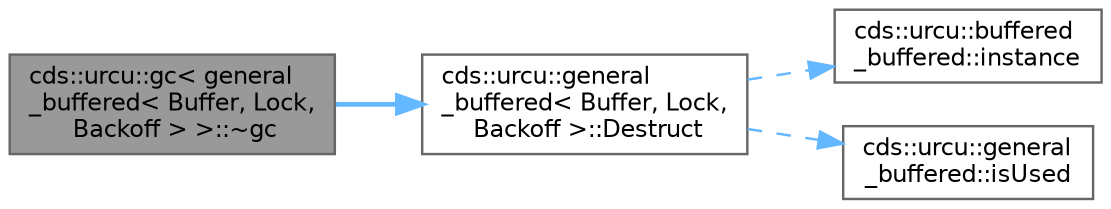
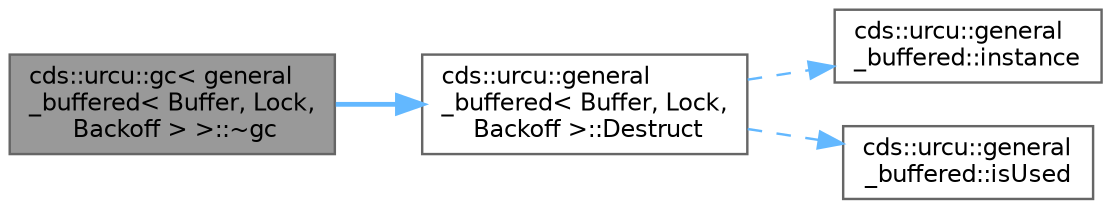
node "cds::urcu::buffered _buffered::instance": label "cds::urcu::buffered _buffered::instance" -> "cds::urcu::general _buffered::instance"
